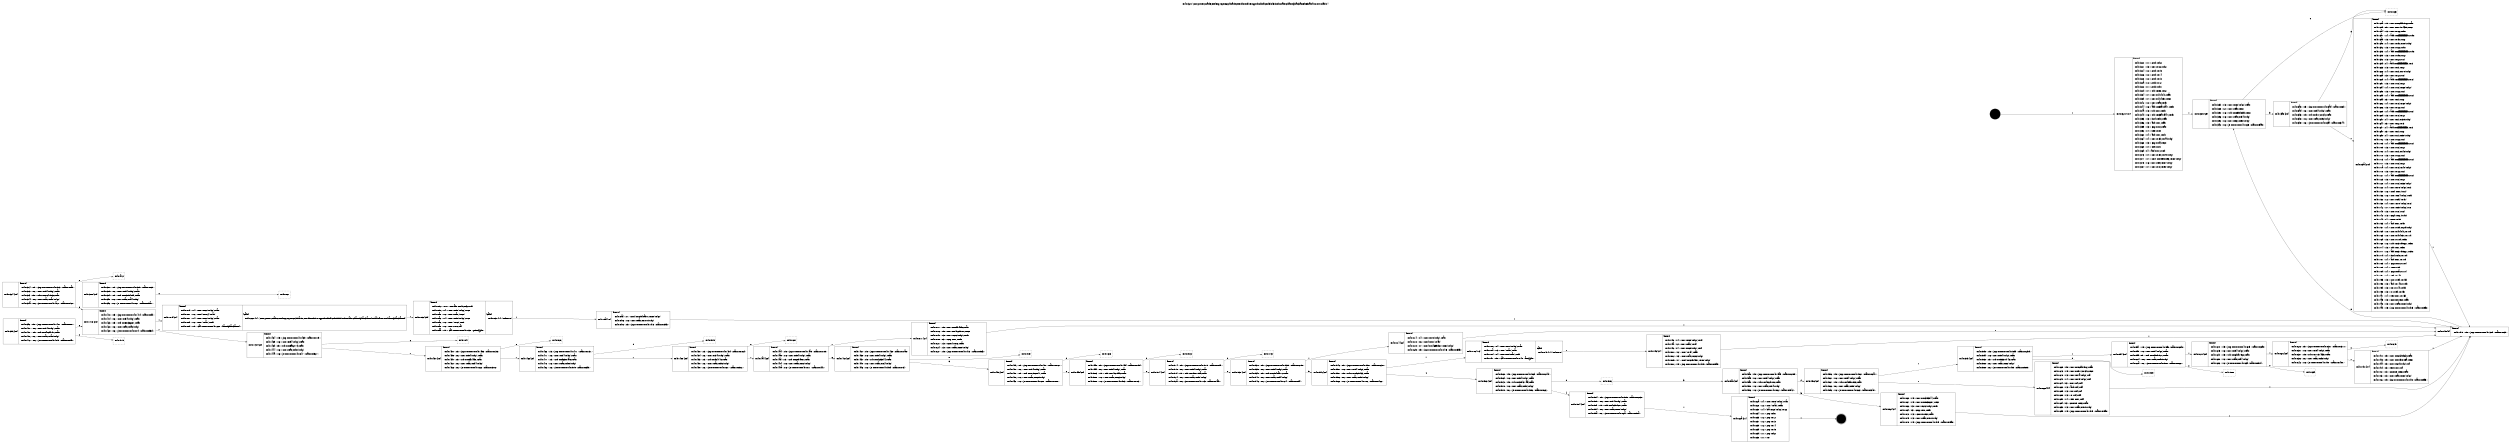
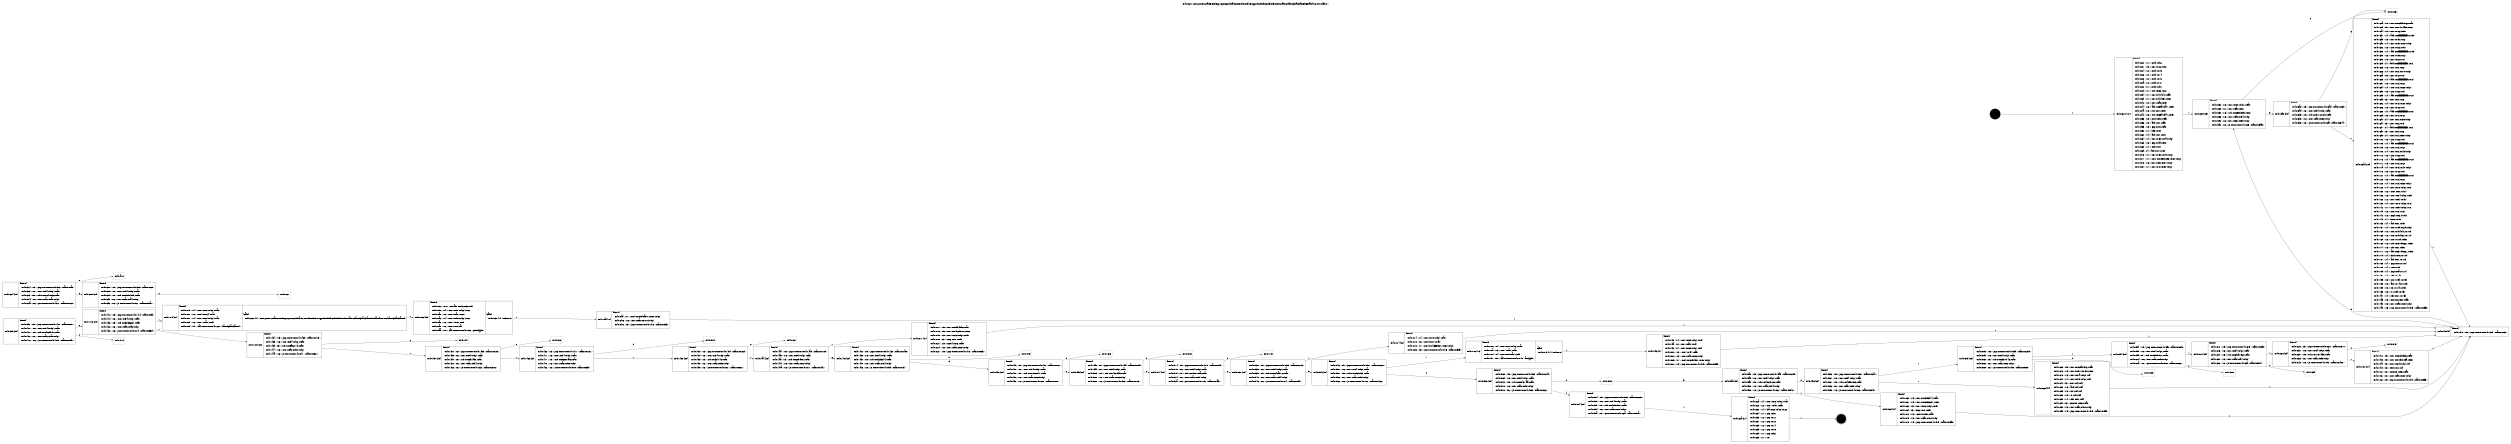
edge "0x4013c4 [28]" -> "0x401418 [28]": now "0x4013c4 [28]" -> "0x4013e0 [28]"
edge "0x4015a0 [28]" -> "0x401862 [27]": label " 5" -> " 1"
